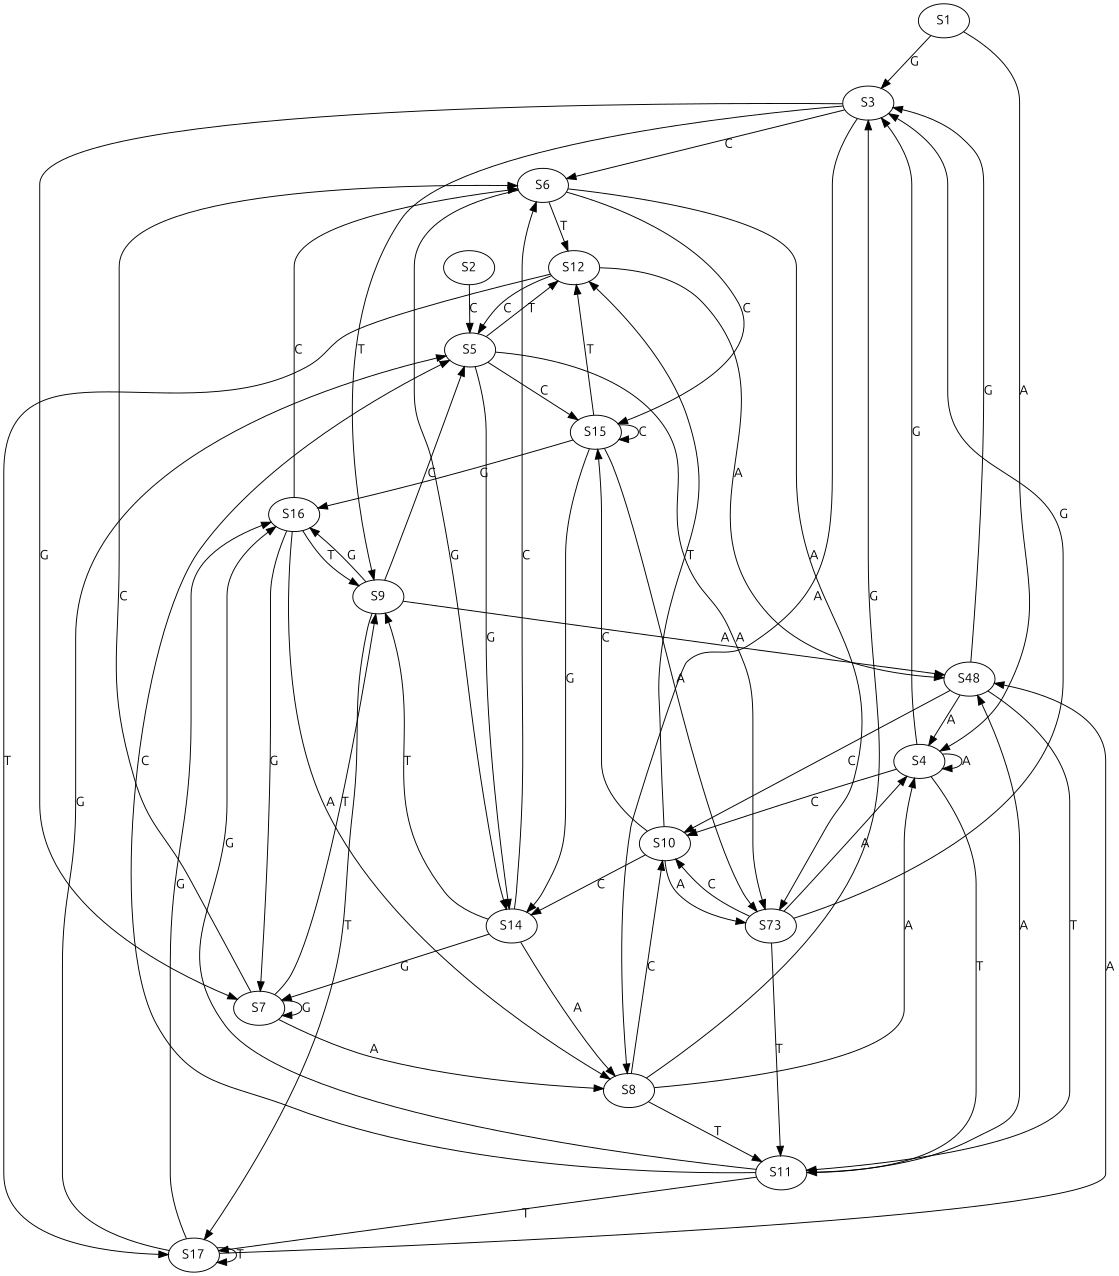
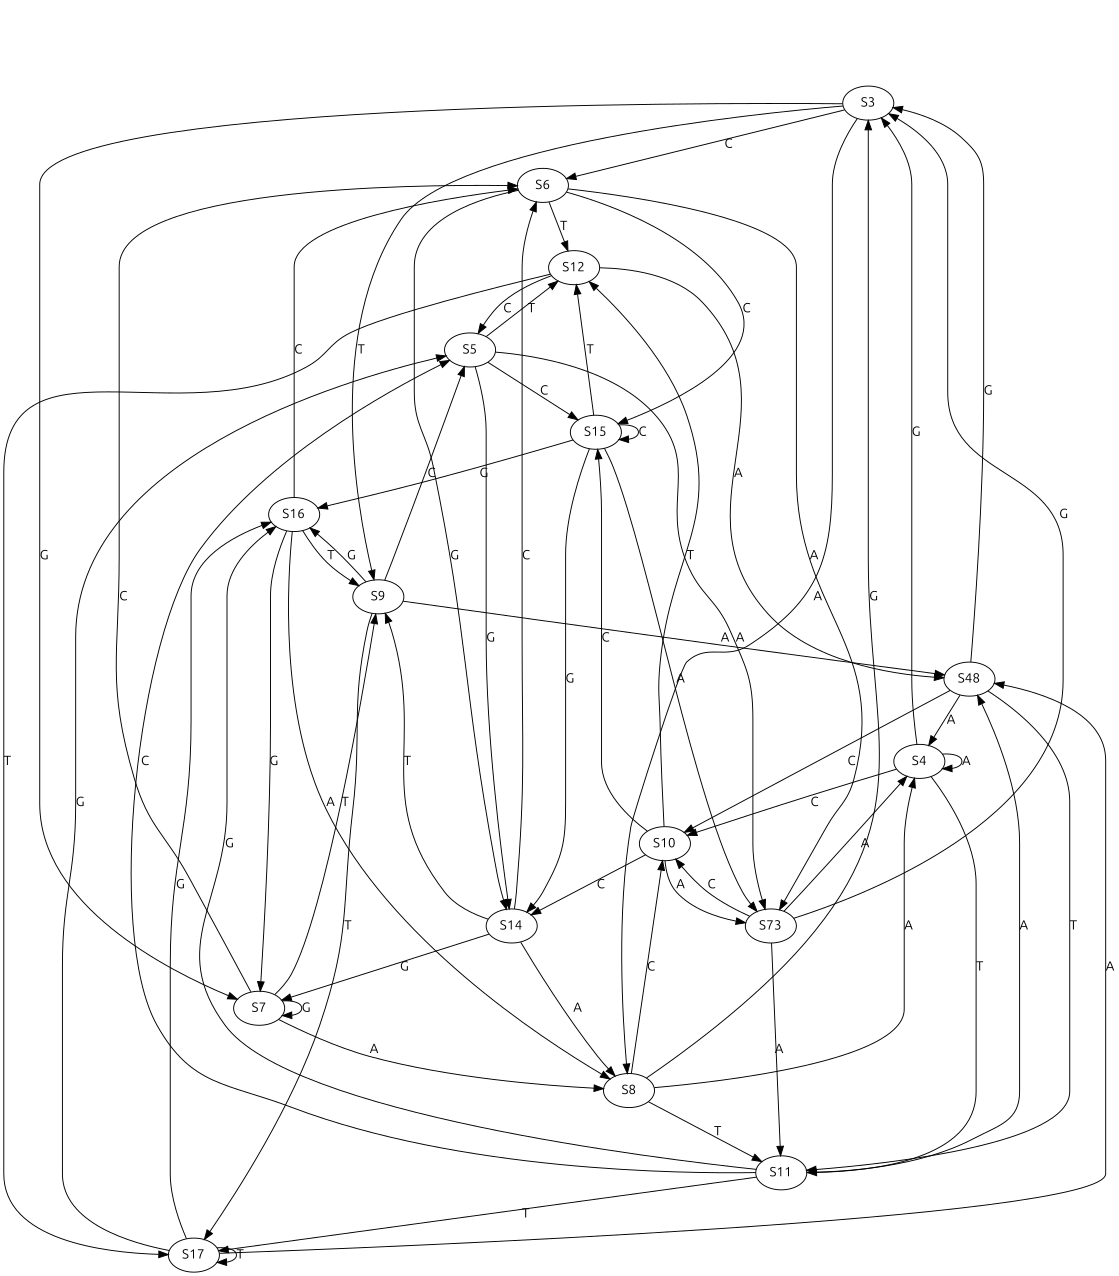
node "S1": removed
node "S2": removed
edge "S73" -> "S11": label "T" -> "A"
